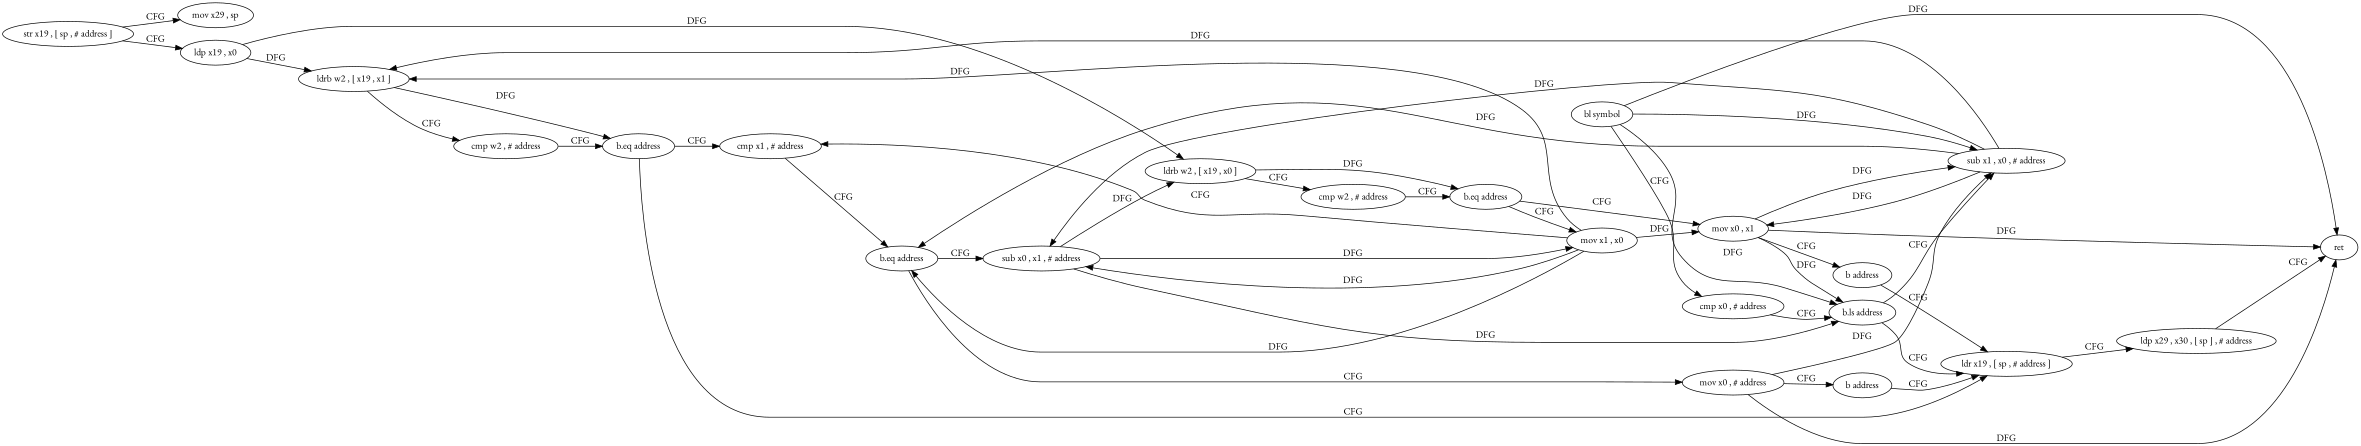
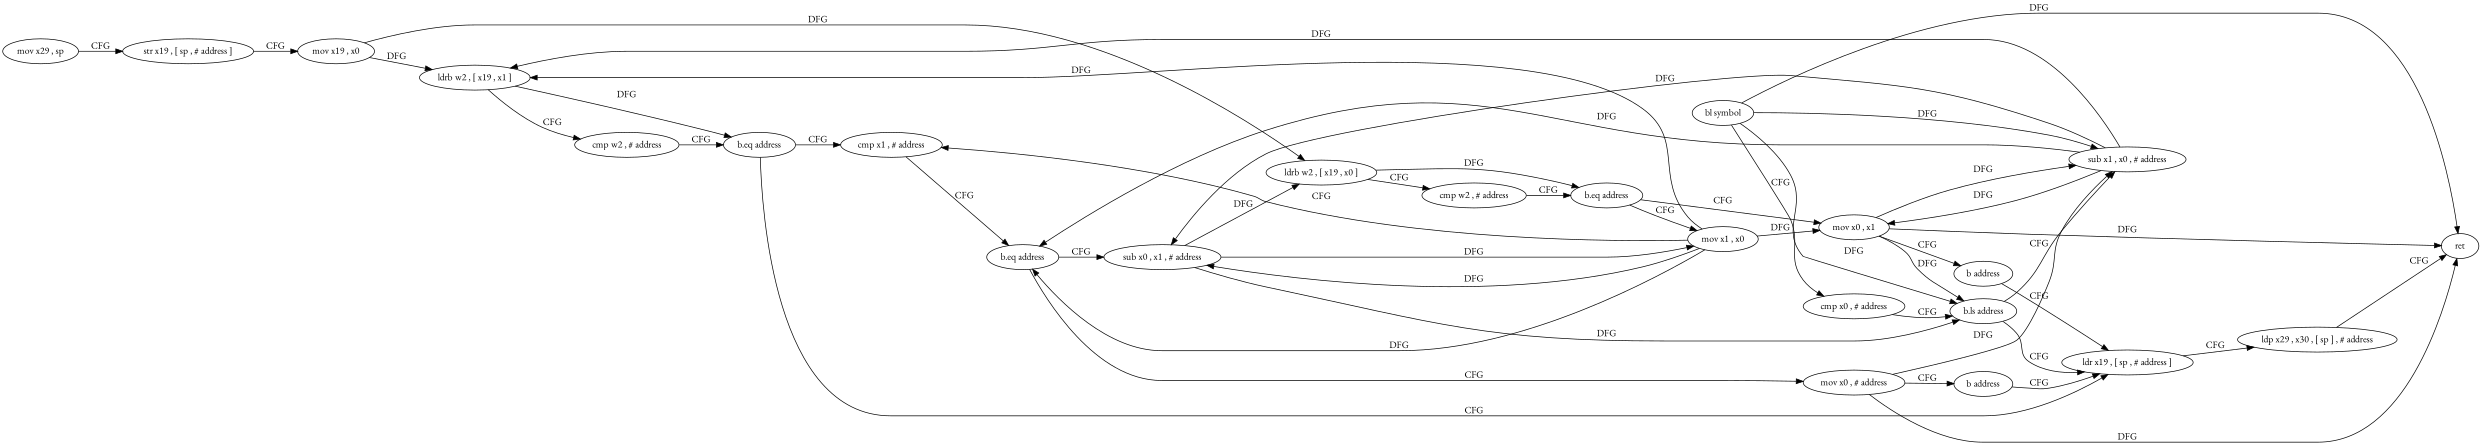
edge "str x19 , [ sp , # address ]" -> "mov x29 , sp": reversed
node "ldp x19 , x0": label "ldp x19 , x0" -> "mov x19 , x0"
